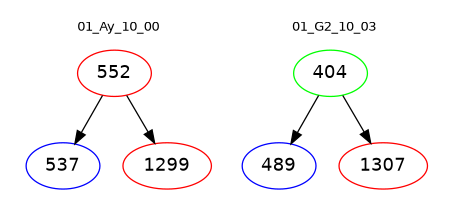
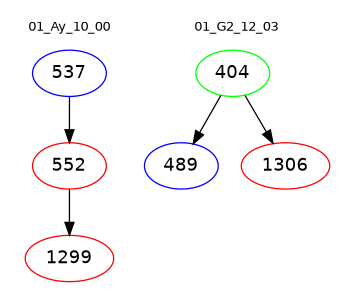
cluster "01_G2_10_03": label "01_G2_10_03" -> "01_G2_12_03"
edge "552" -> "537": reversed
node "1307": label "1307" -> "1306"
